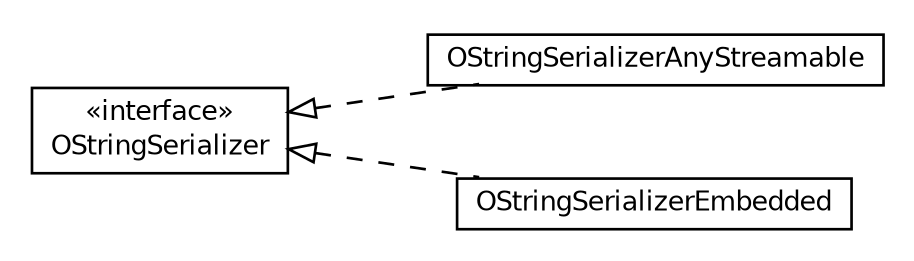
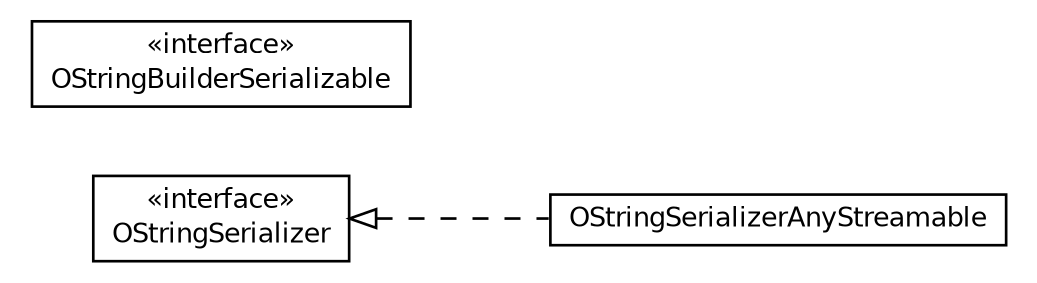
node "OStringBuilderSerializable": added
node "OStringSerializerEmbedded": removed
